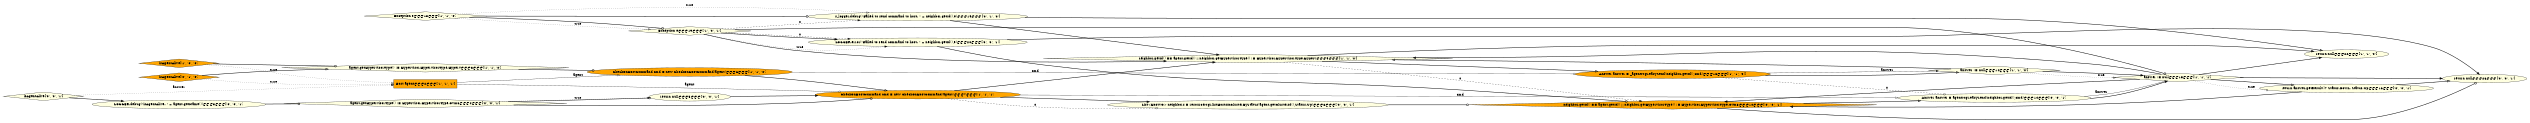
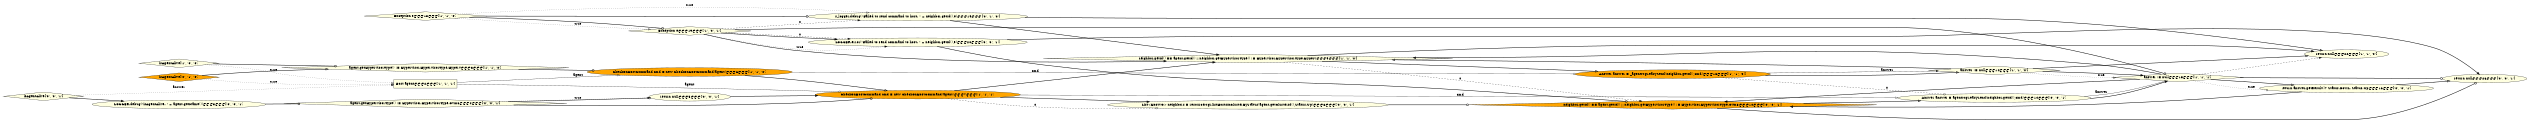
edge "answer != null@@@14@@@['1', '1', '0']" -> "return null@@@22@@@['1', '1', '0']": added
node "isAgentAlive['1', '0', '0']": fillcolor orange -> lightyellow
edge "answer != null@@@15@@@['1', '1', '1']" -> "return null@@@22@@@['1', '1', '0']": style bold -> dashed
edge "answer != null@@@15@@@['1', '1', '1']" -> "return null@@@23@@@['0', '0', '1']": arrowhead normal -> odot
node "Host agent@@@2@@@['1', '1', '1']": fillcolor orange -> lightyellow
